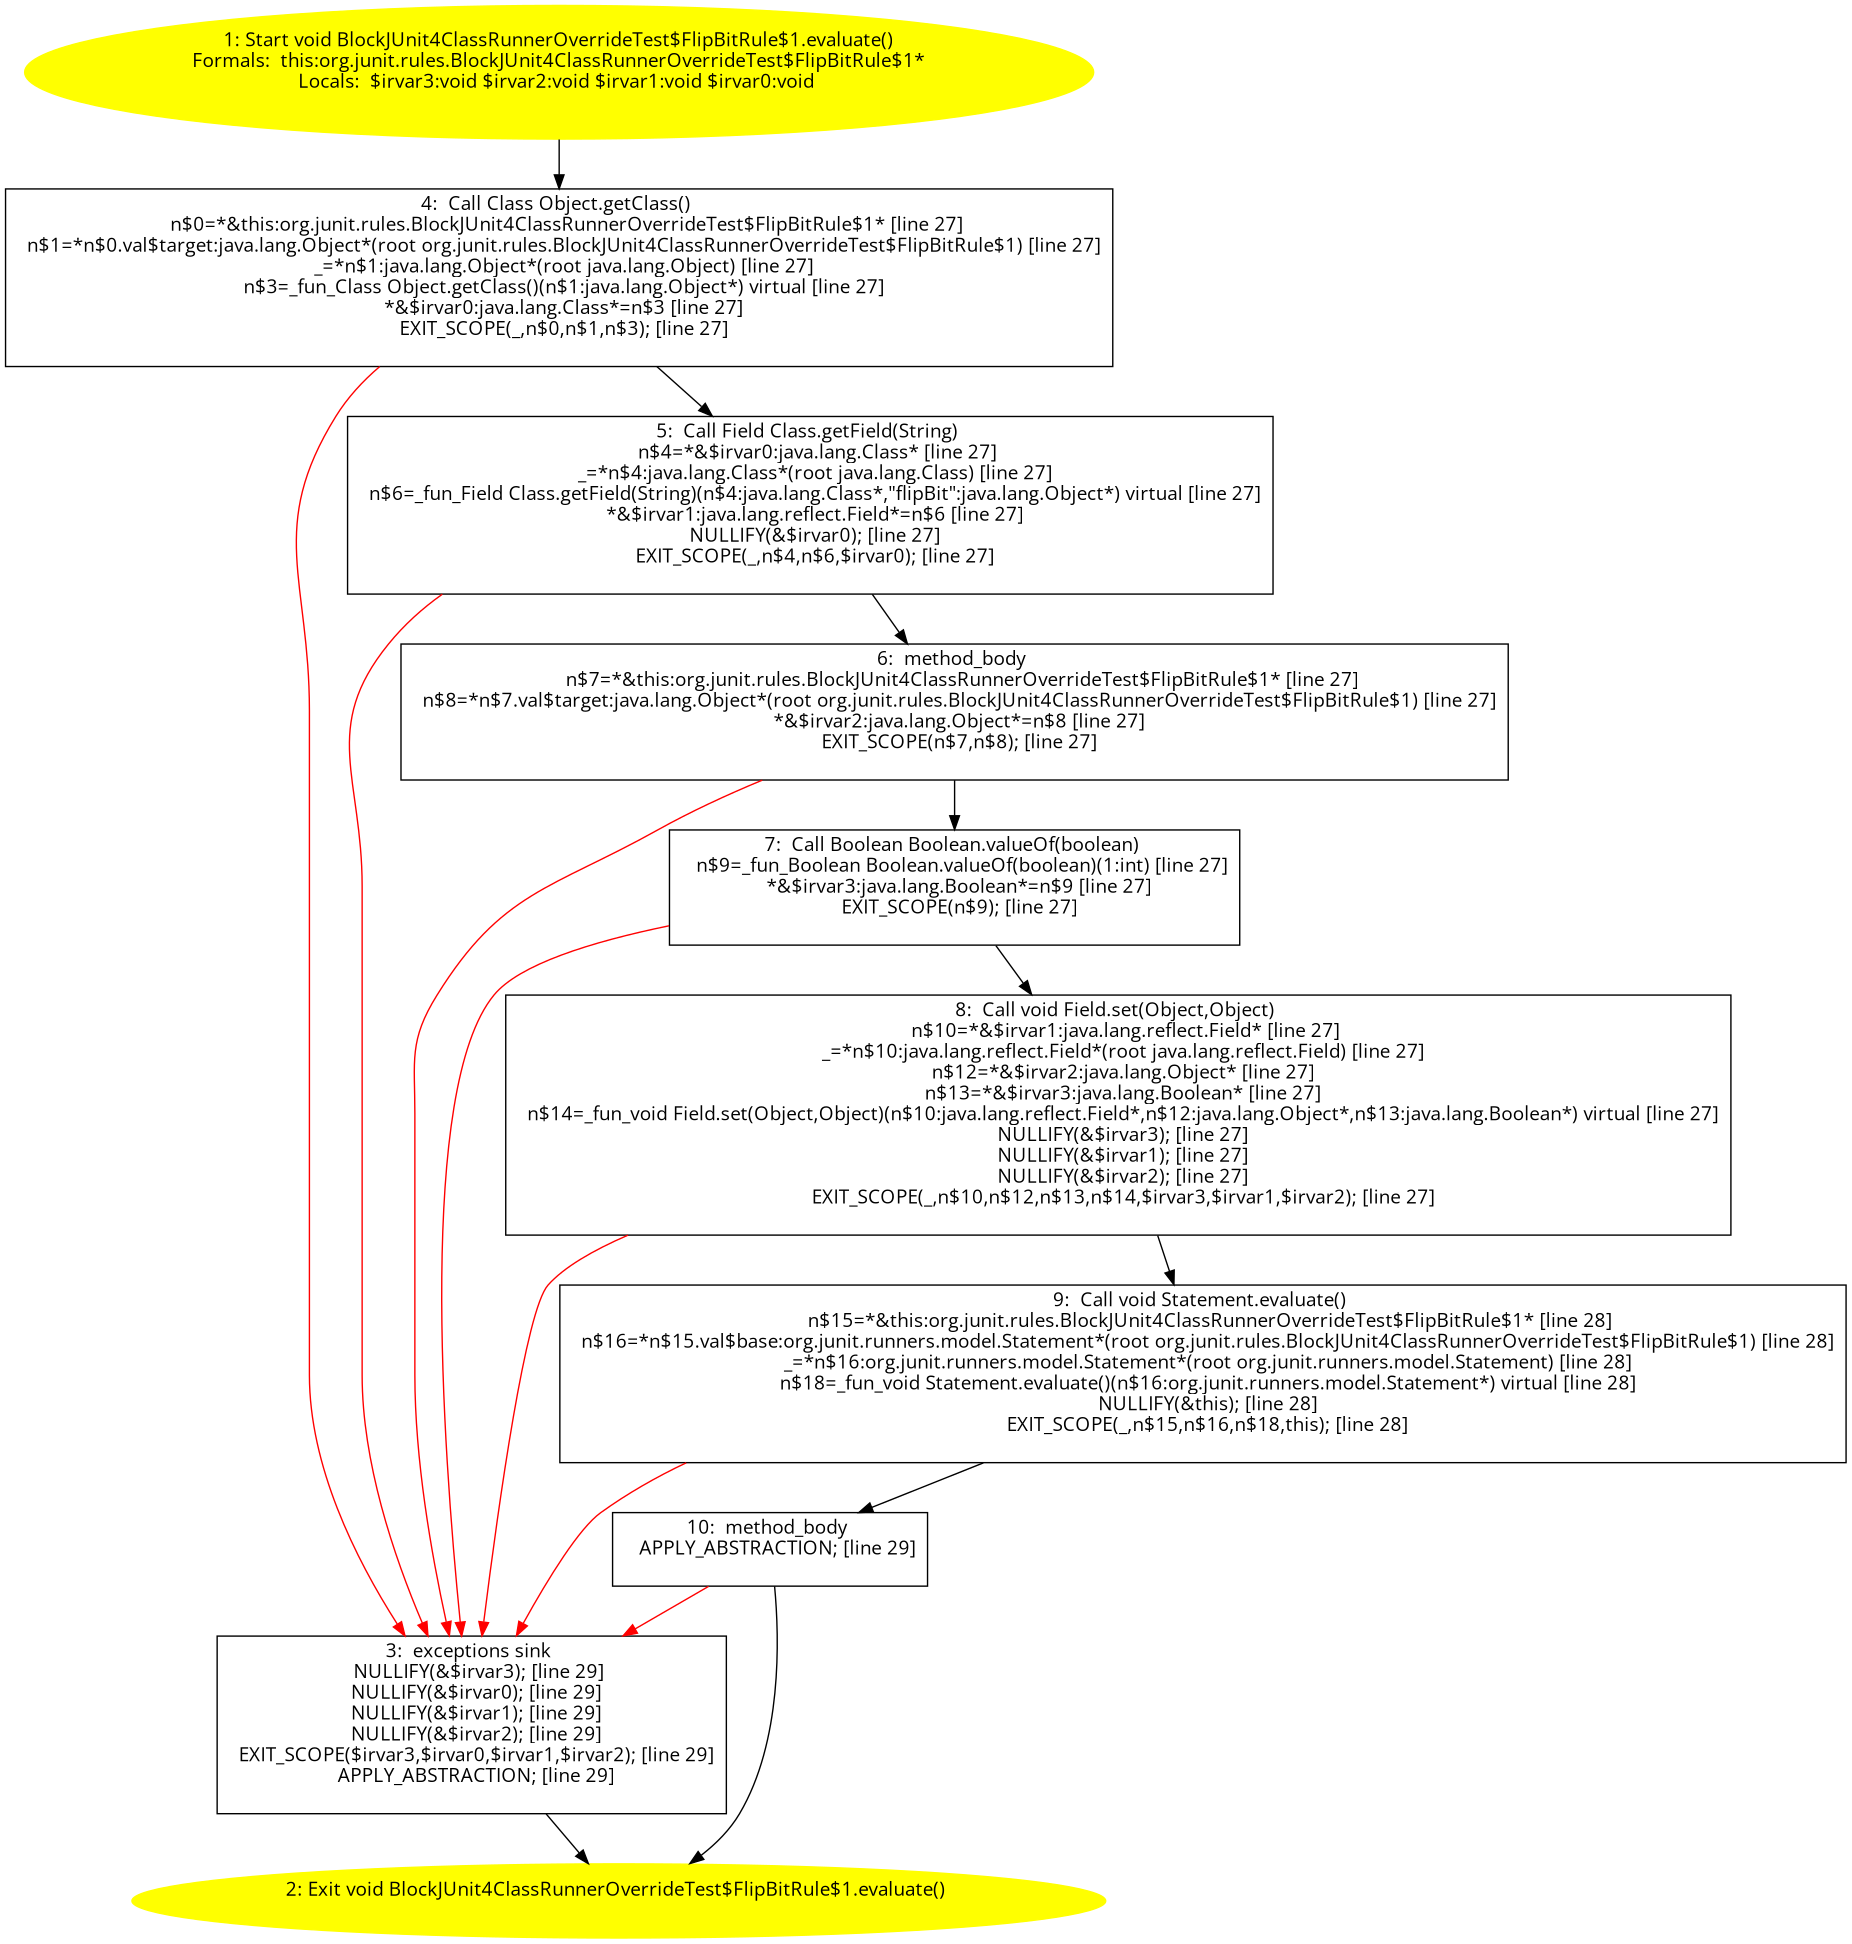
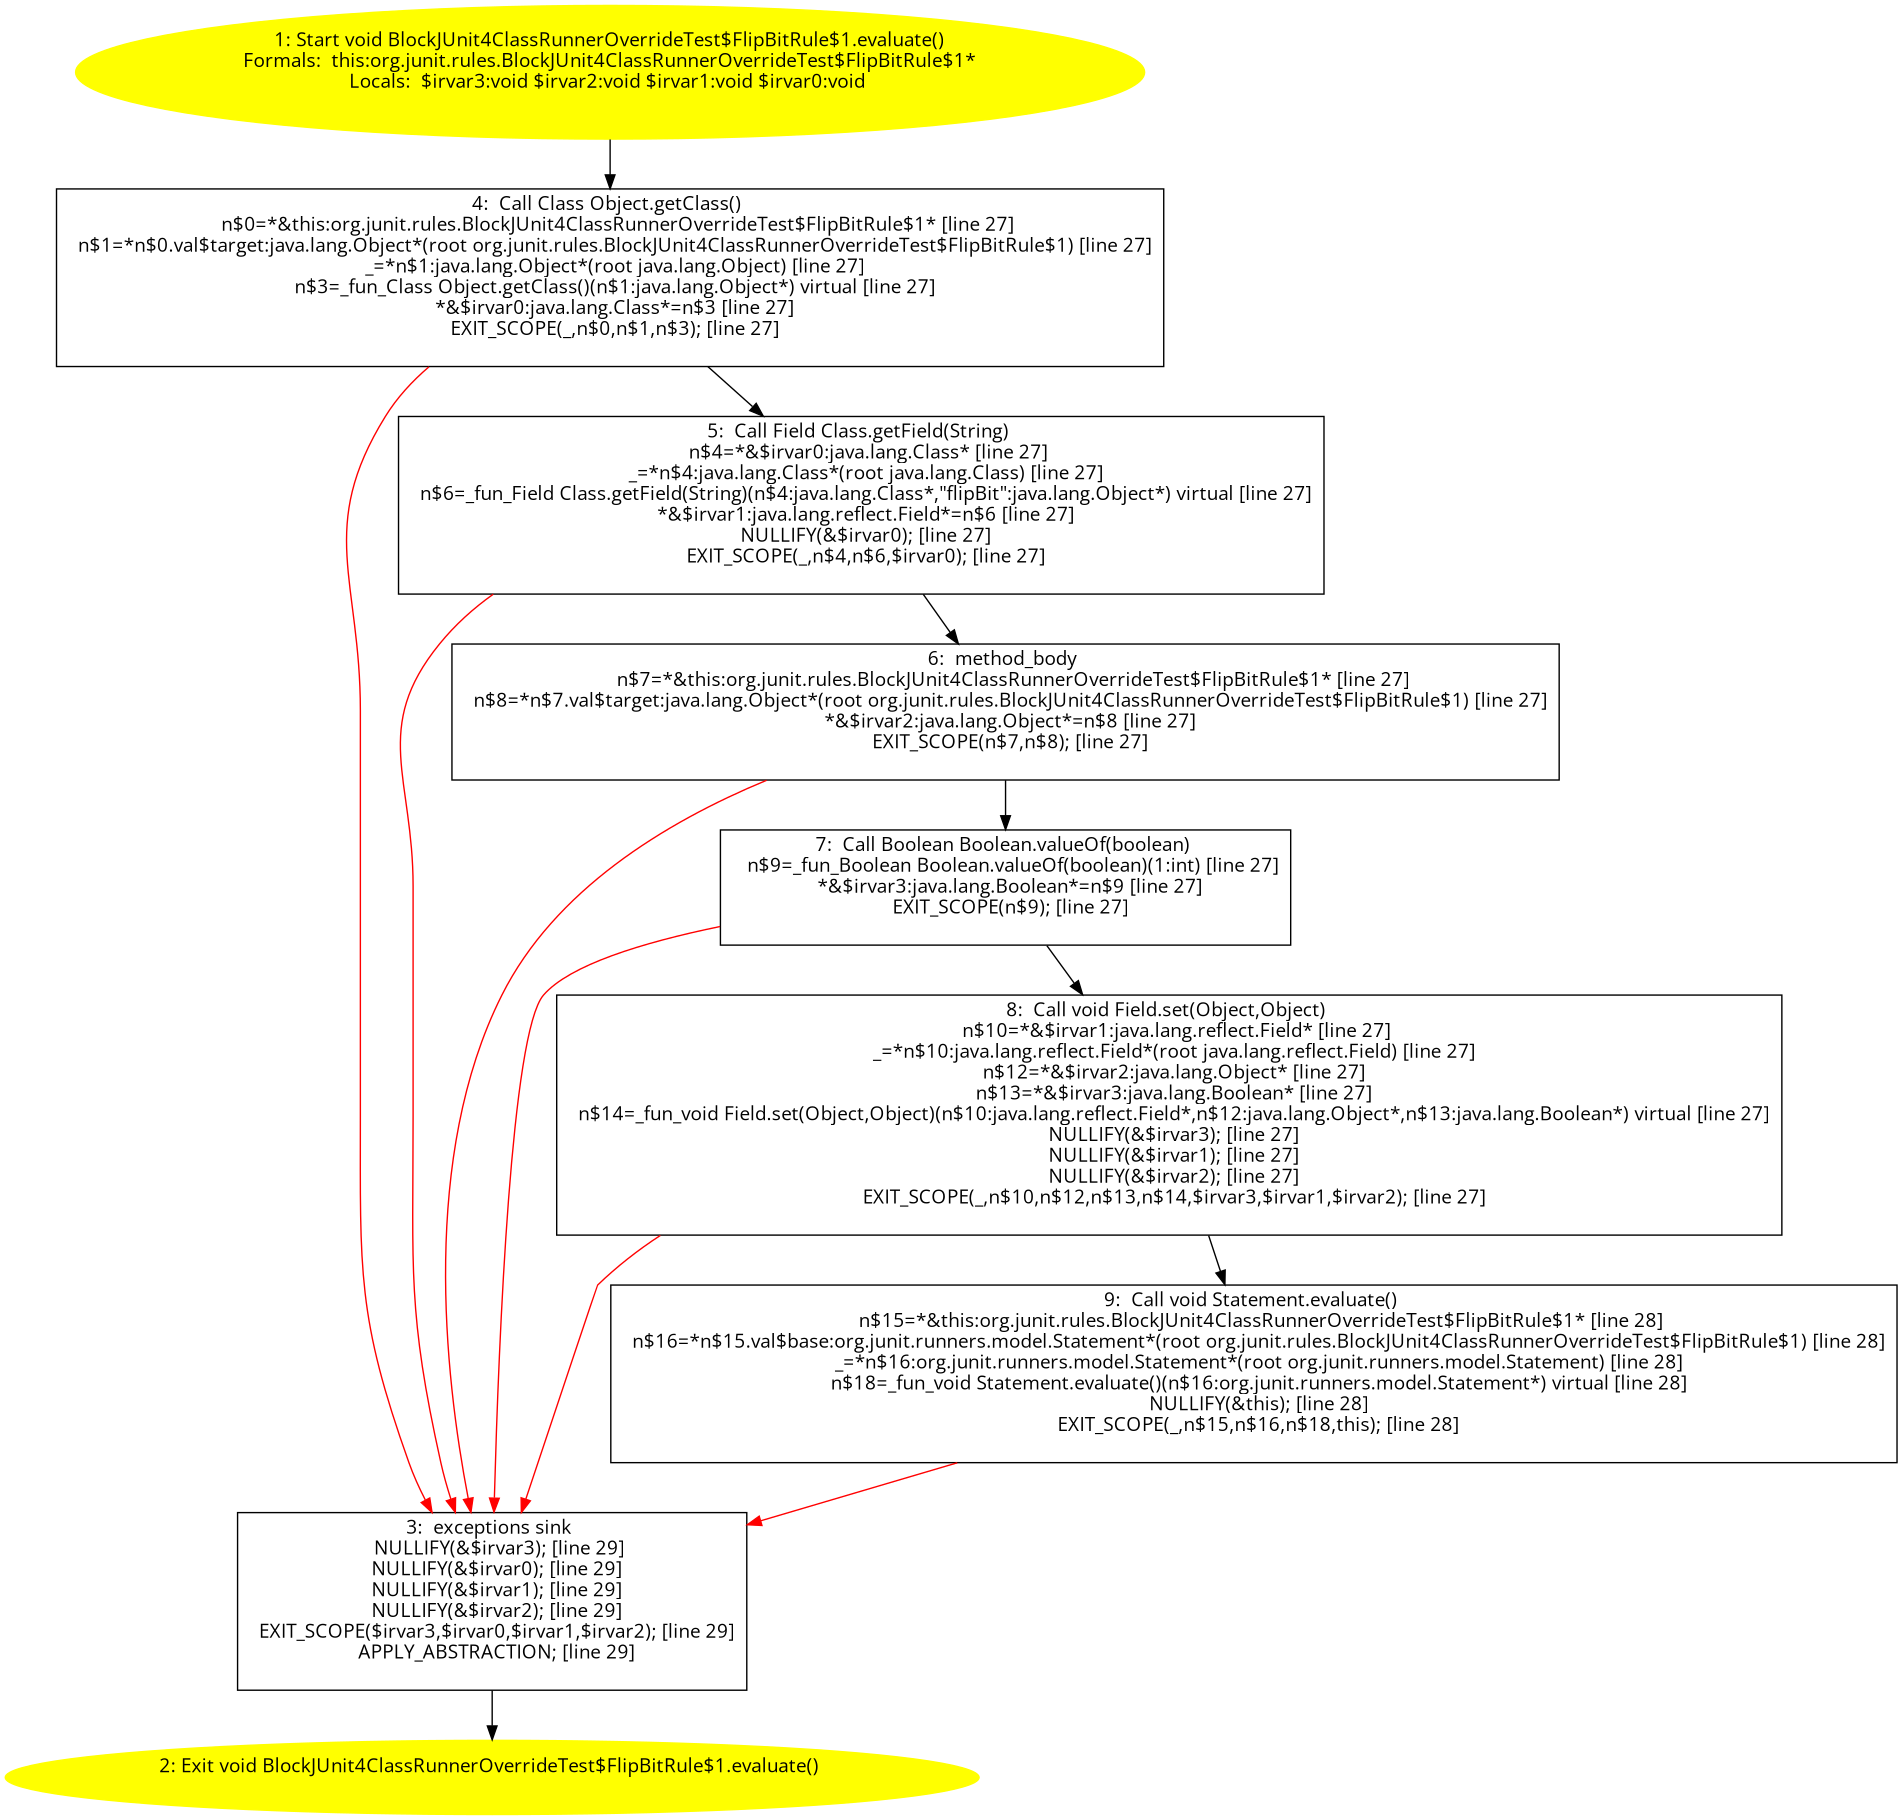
node "10:  method_body APPLY_ABSTRACTION; [line 29]": removed
